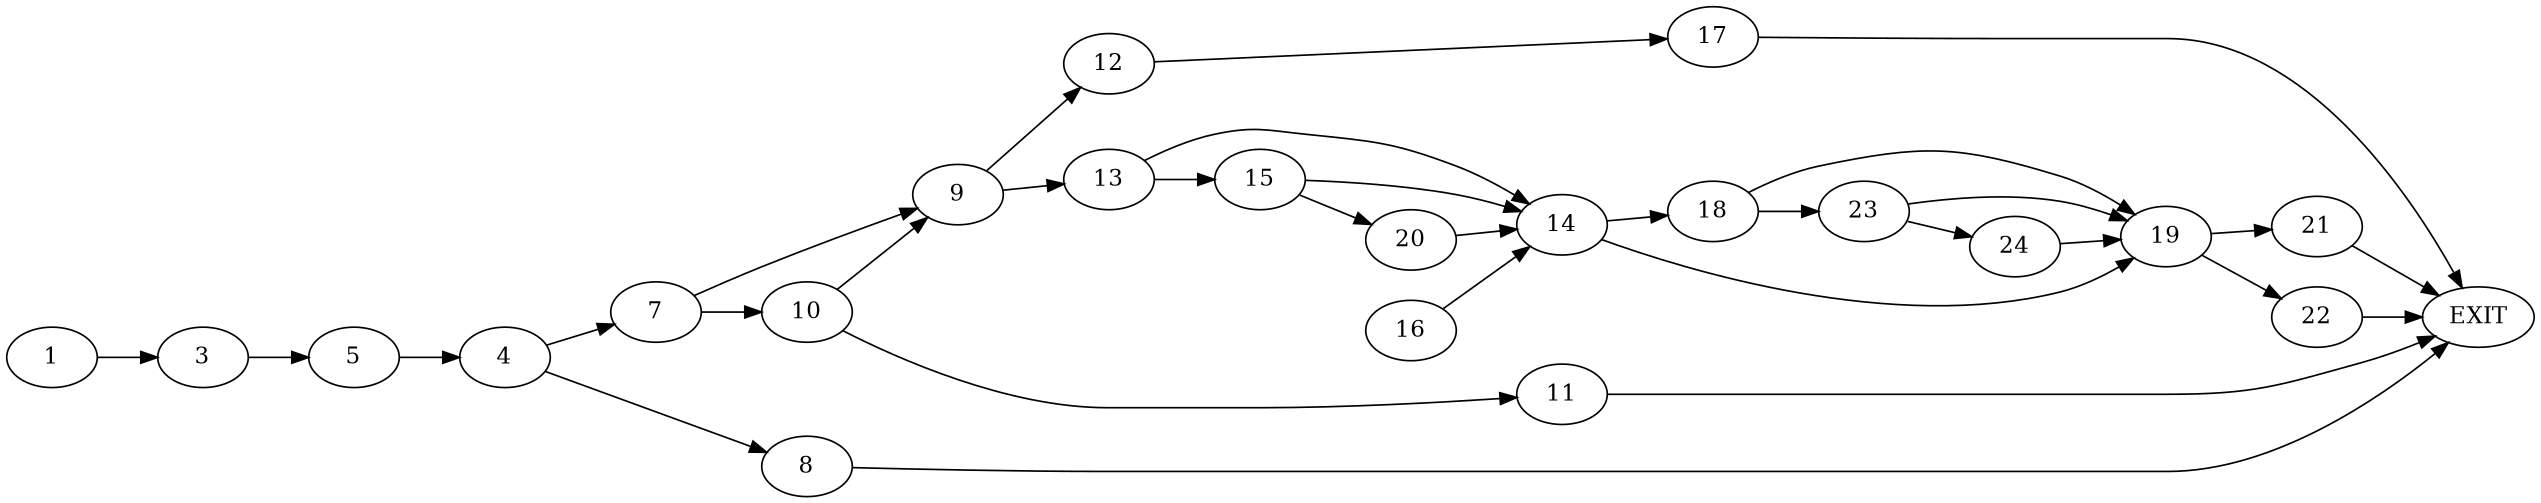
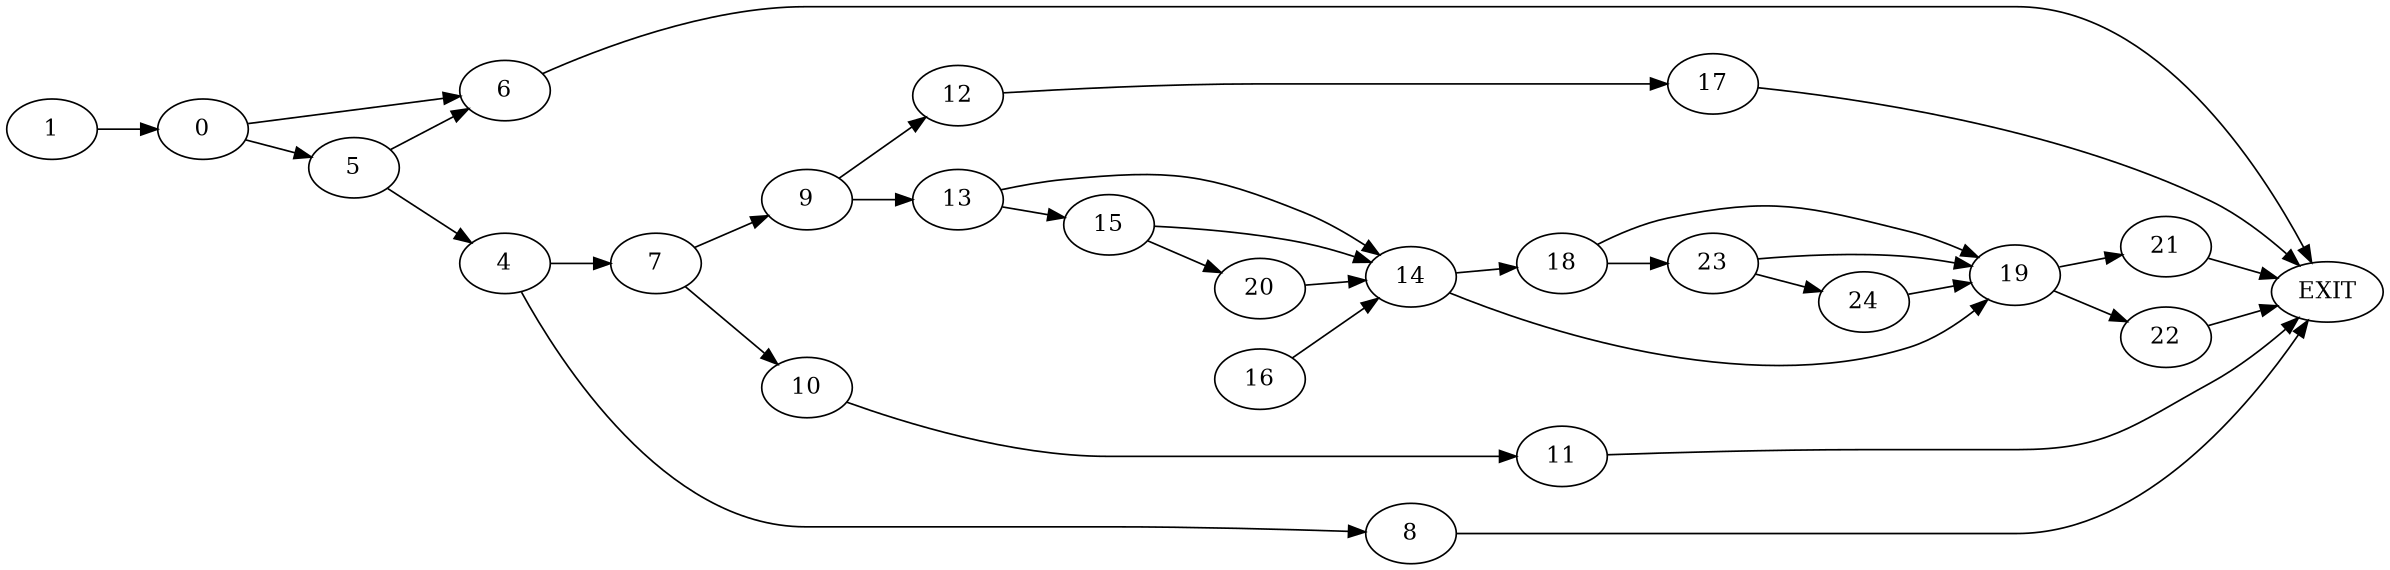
node "6": added
edge "10" -> "9": removed
node "3": label "3" -> "0"
